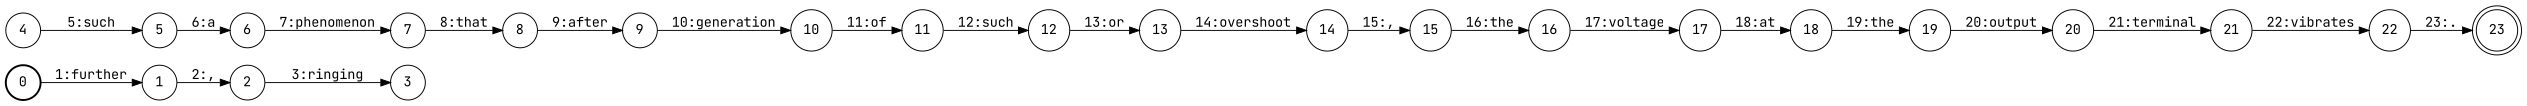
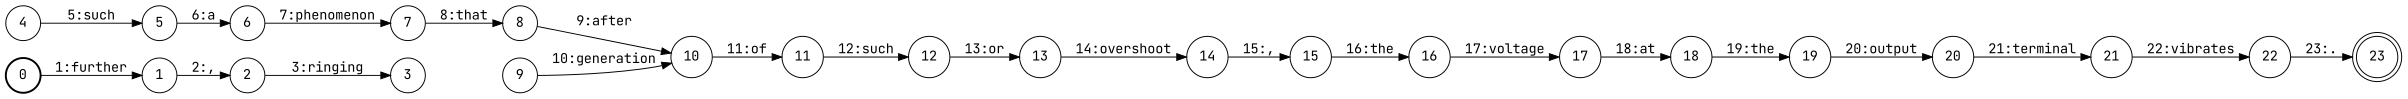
edge "8" -> "9": now "8" -> "10"
